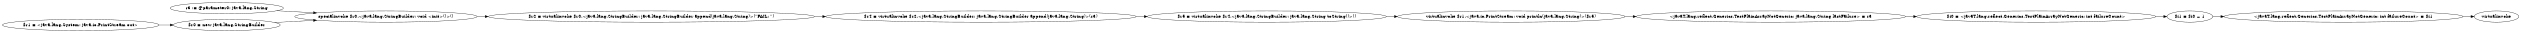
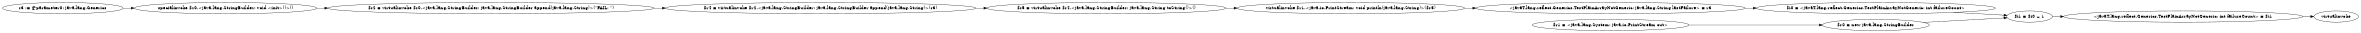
node "r3 := @parameter0: java.lang.String": label "r3 := @parameter0: java.lang.String" -> "r3 := @parameter0: java.lang.Generics"
edge "$r0 = new java.lang.StringBuilder" -> "specialinvoke $r0.<java.lang.StringBuilder: void <init>()>()": now "$r0 = new java.lang.StringBuilder" -> "$i1 = $i0 + 1"
